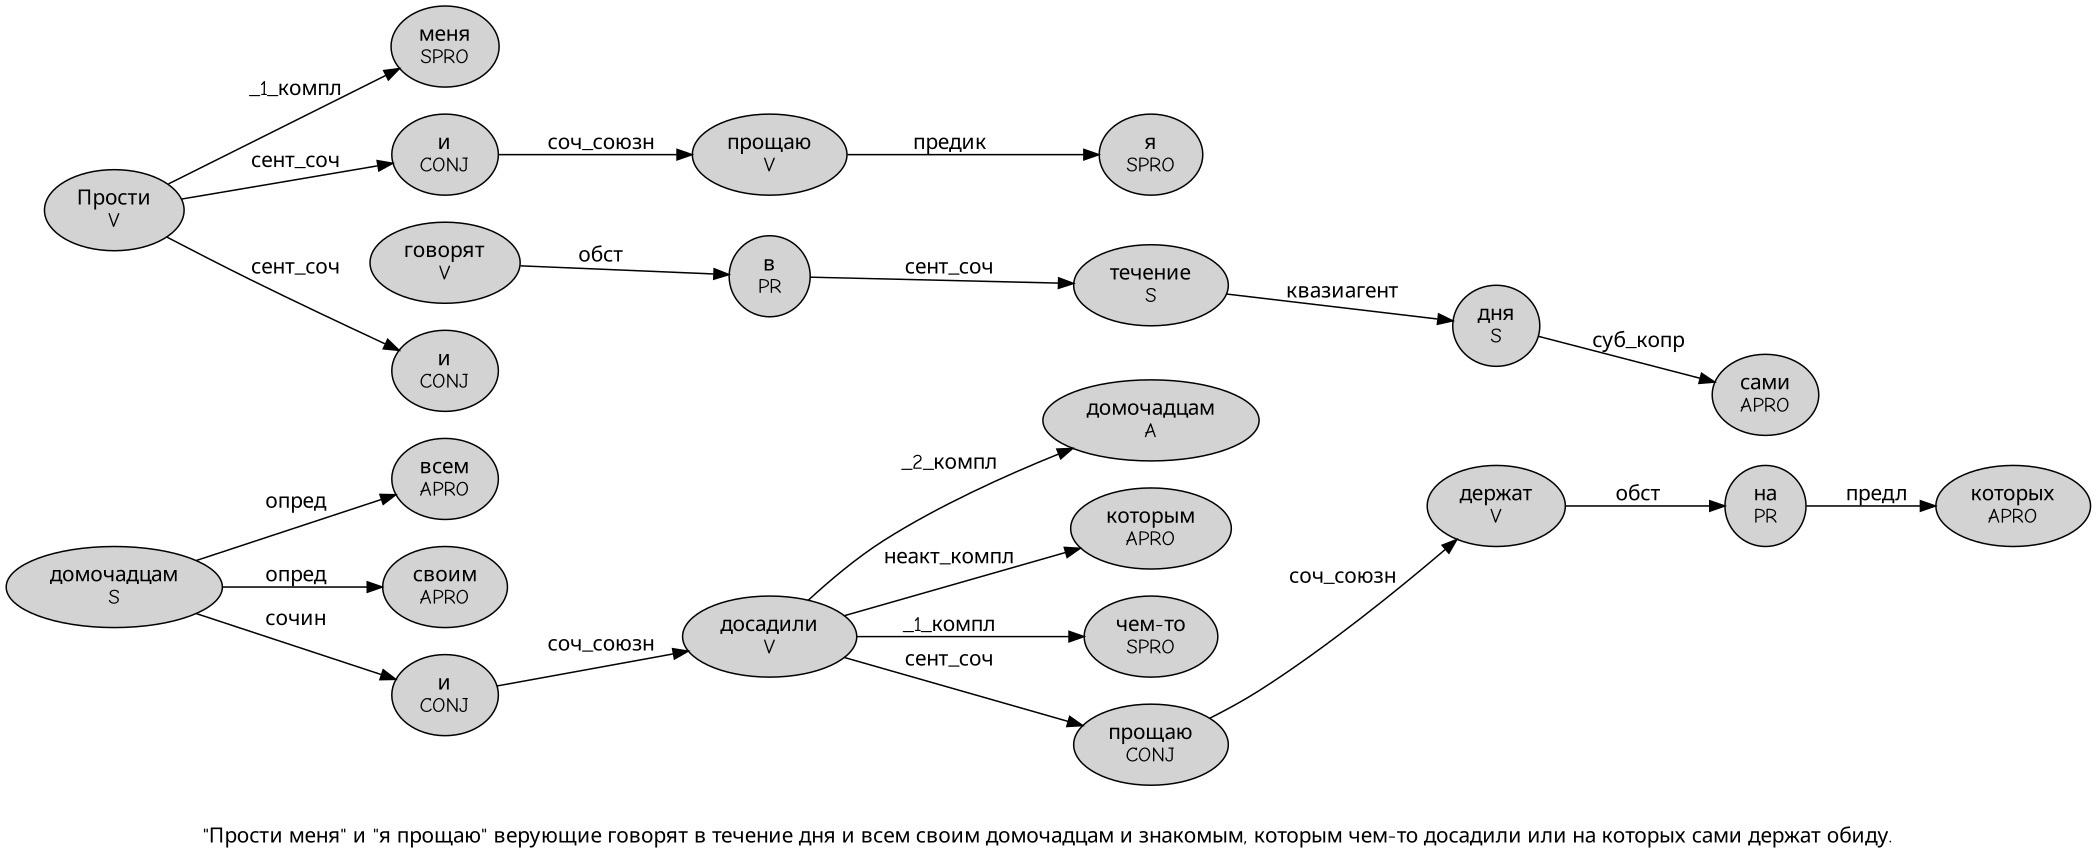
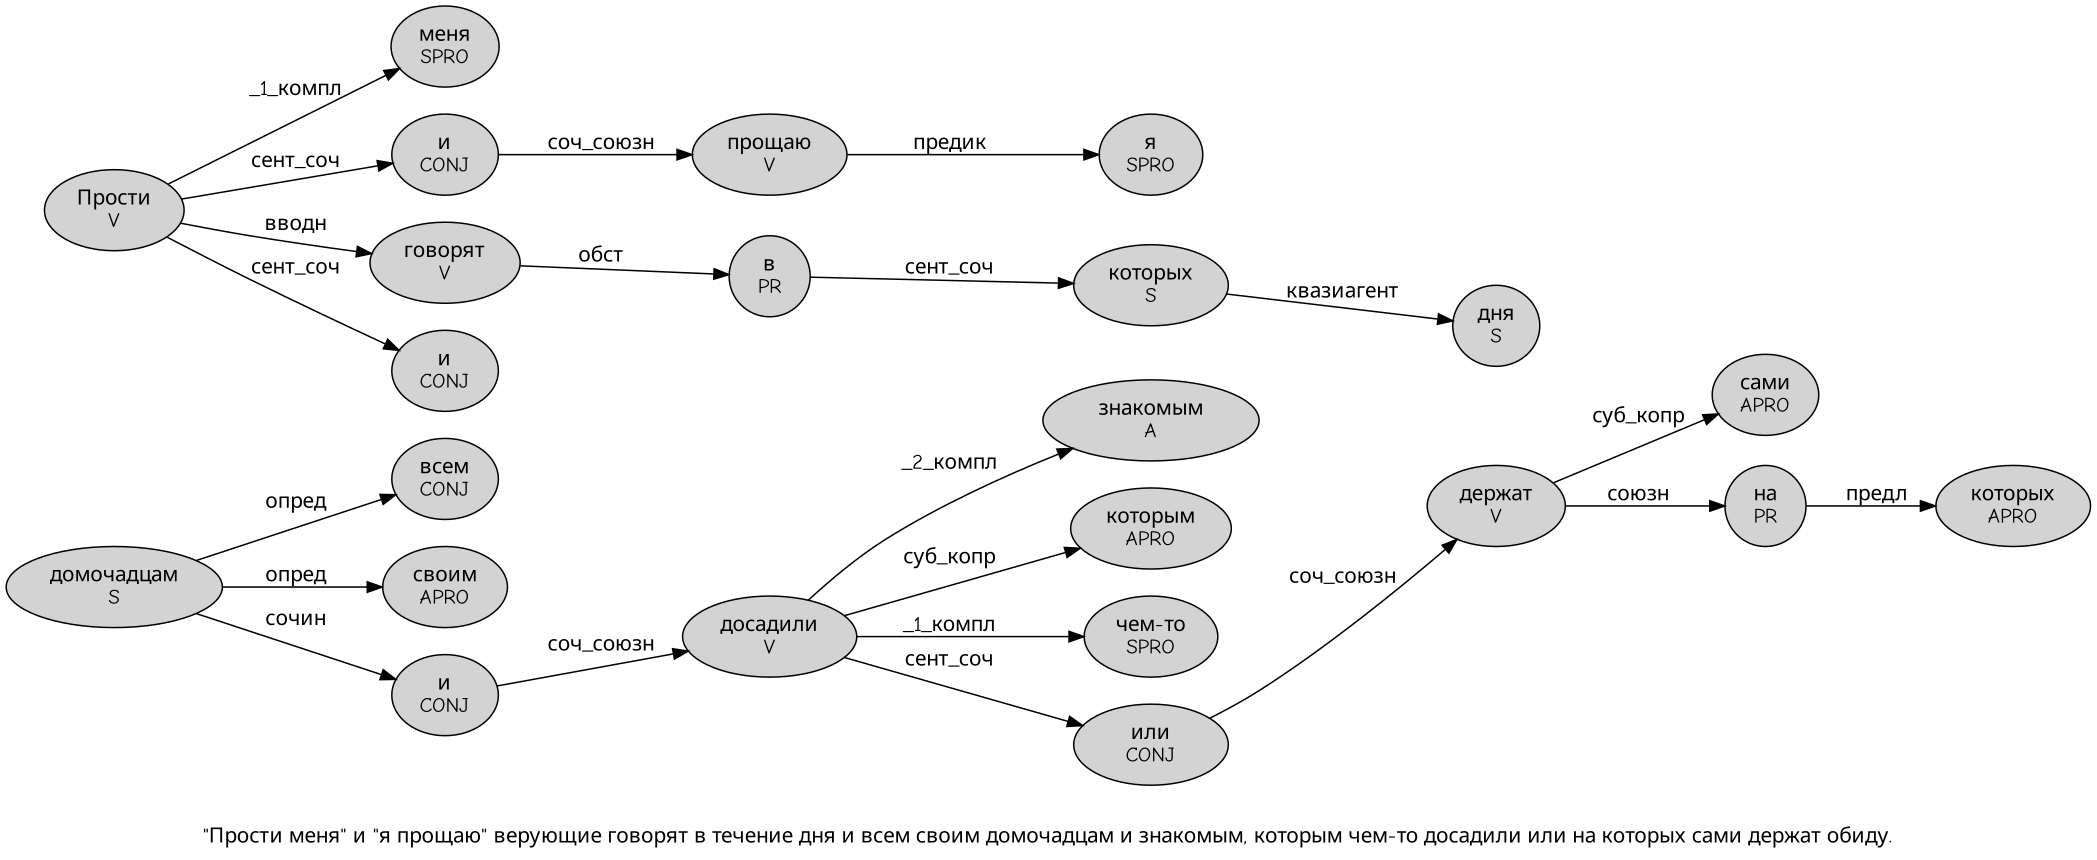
edge "Прости V" -> "говорят V": added, label "вводн"
node "течение S": label "течение S" -> "которых S"
edge "дня S" -> "сами APRO": now "держат V" -> "сами APRO"
node "домочадцам A": label "домочадцам A" -> "знакомым A"
node "всем APRO": label "всем APRO" -> "всем CONJ"
edge "держат V" -> "на PR": label "обст" -> "союзн"
edge "досадили V" -> "которым APRO": label "неакт_компл" -> "суб_копр"
node "прощаю CONJ": label "прощаю CONJ" -> "или CONJ"
